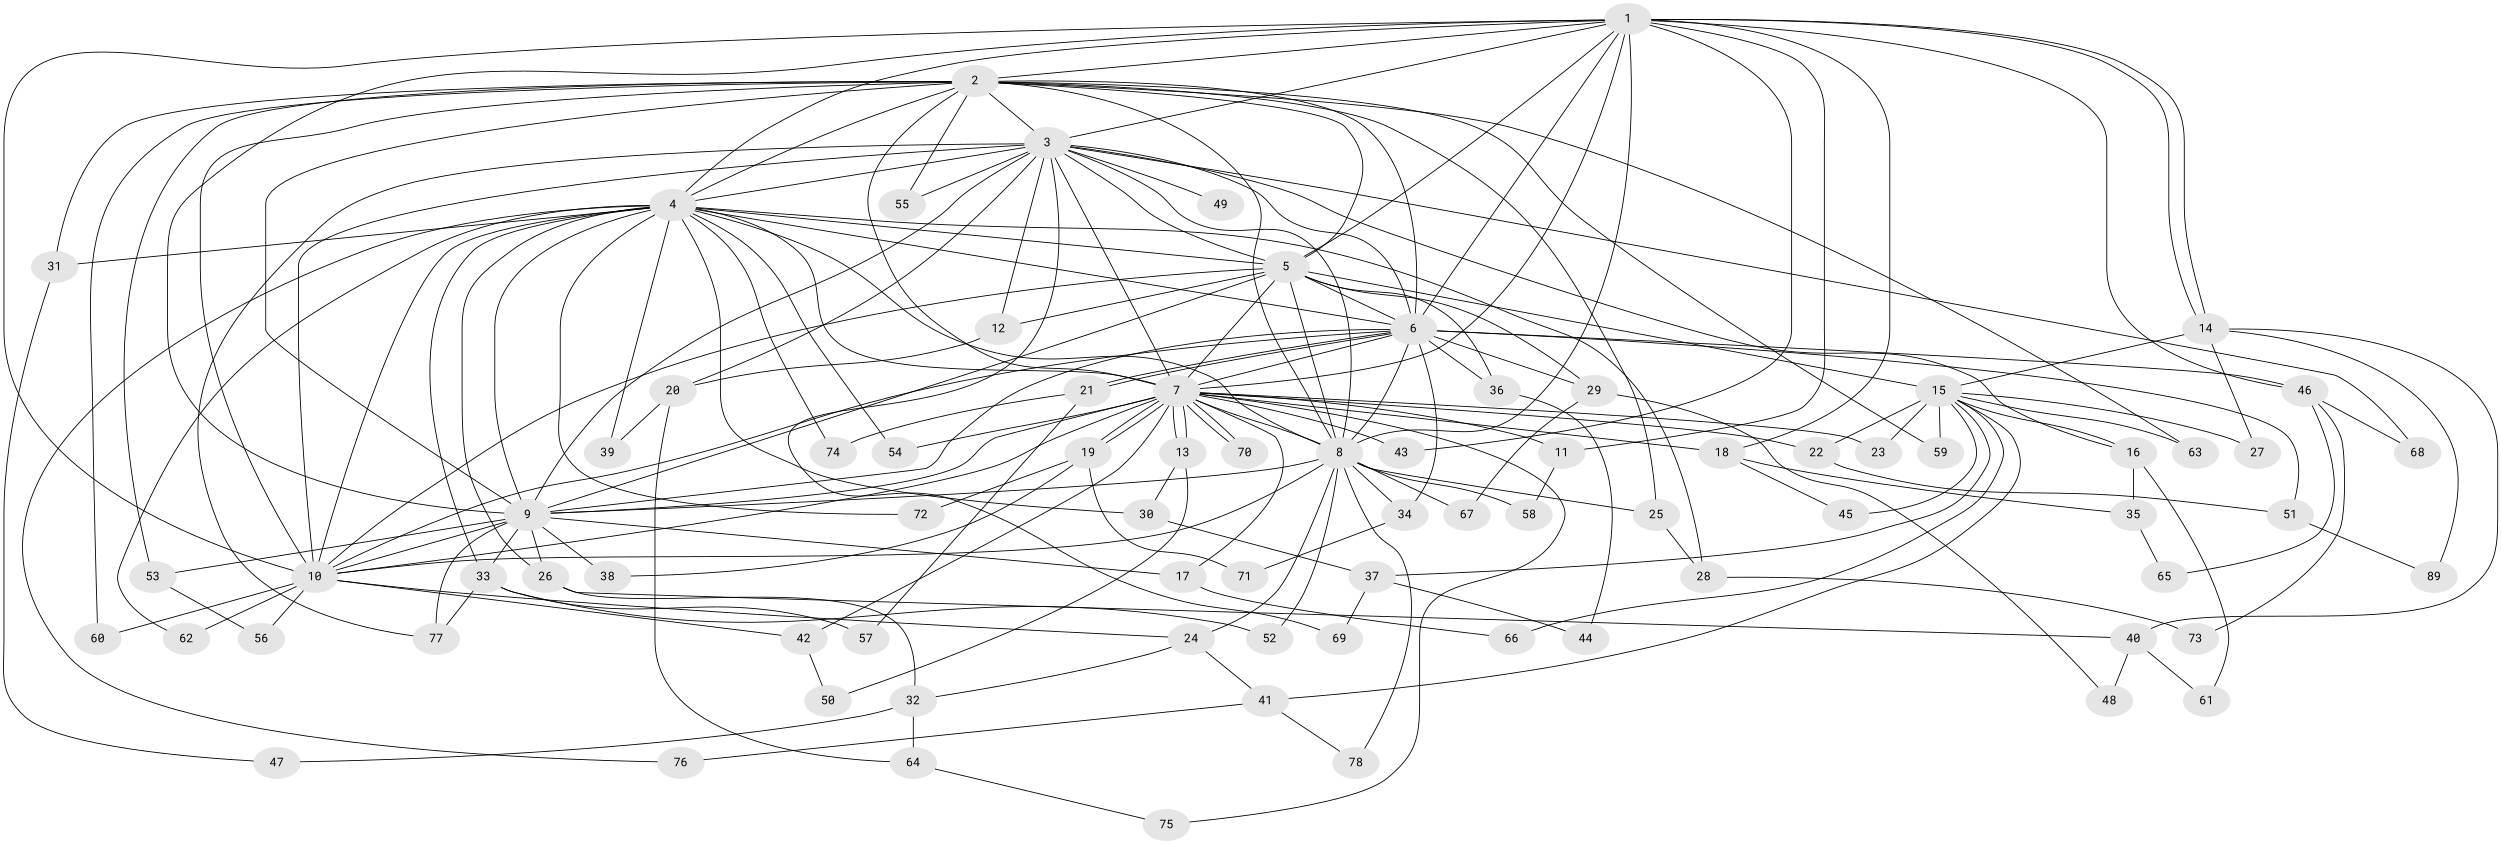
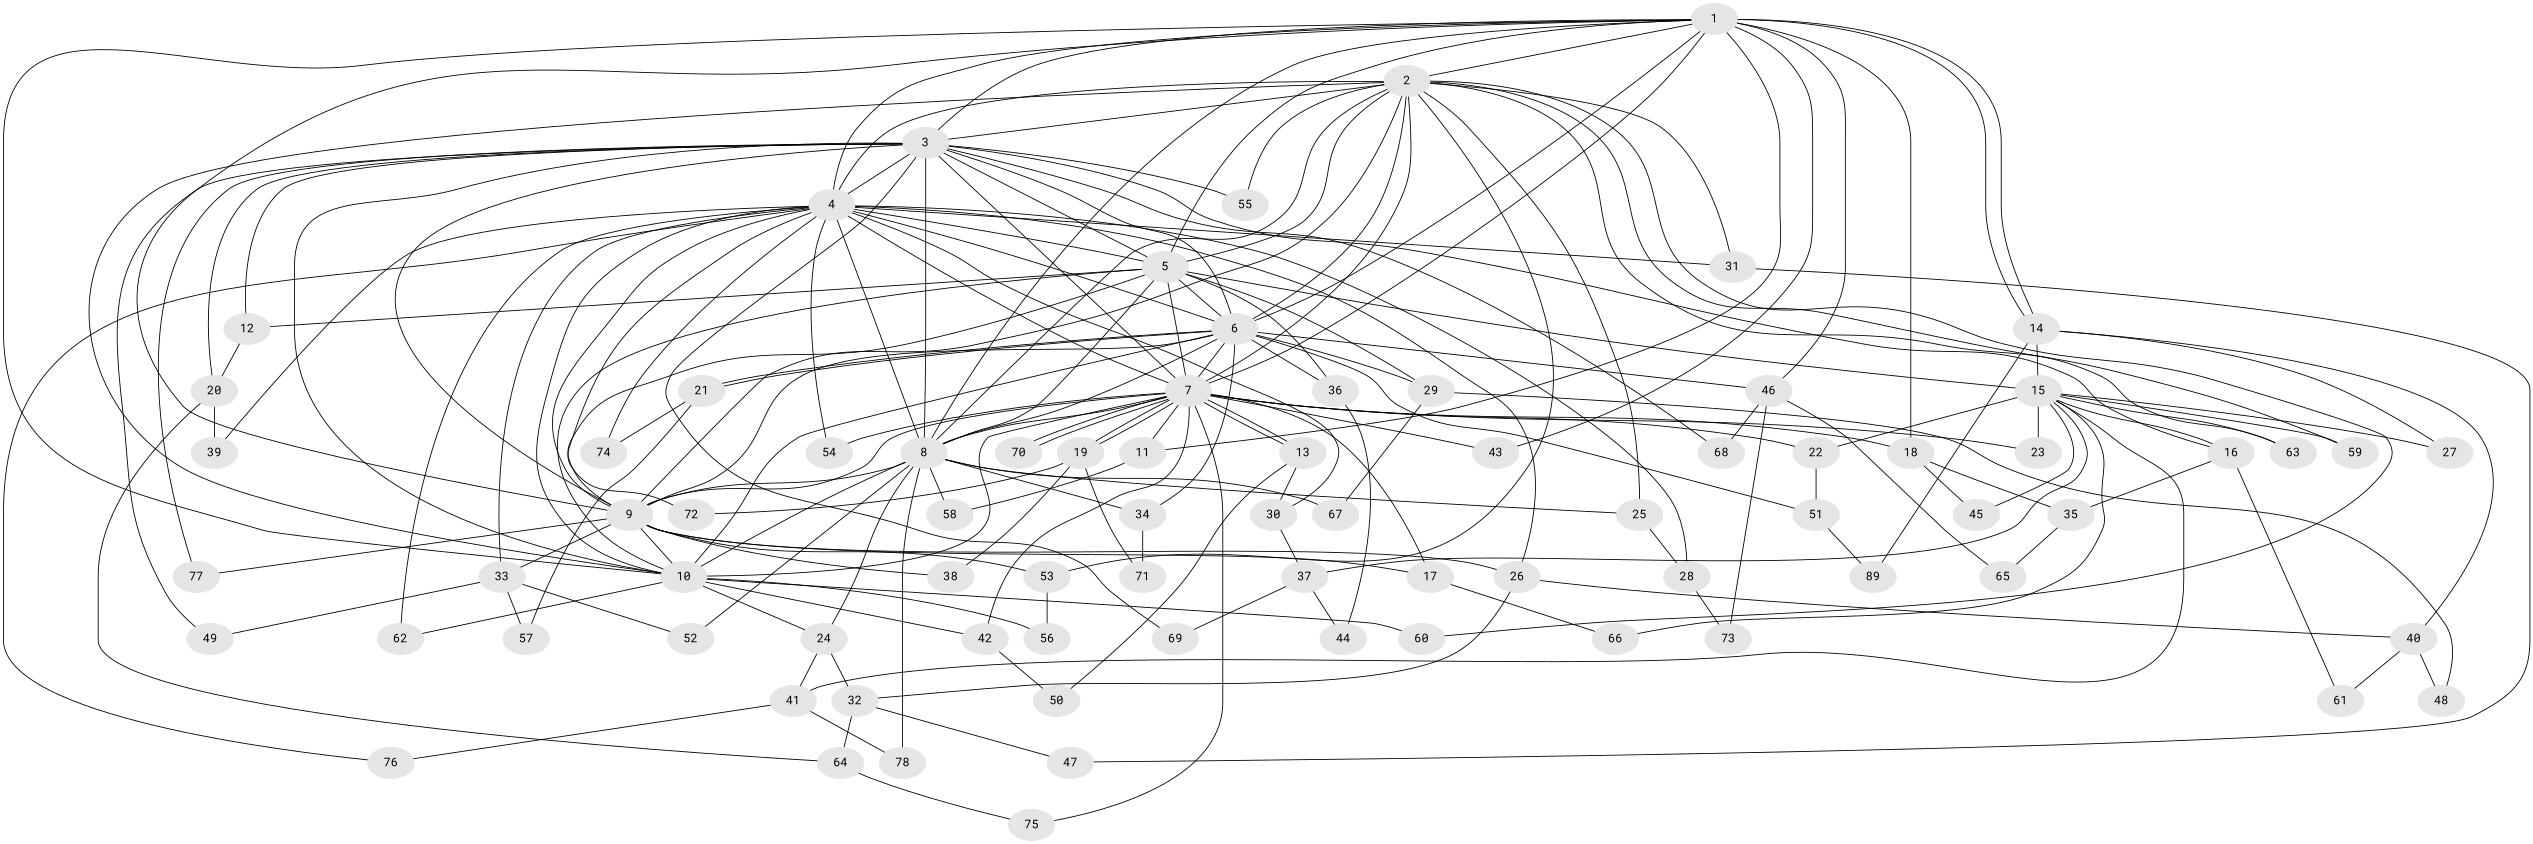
edge "33" -- "77": now "33" -- "49"
